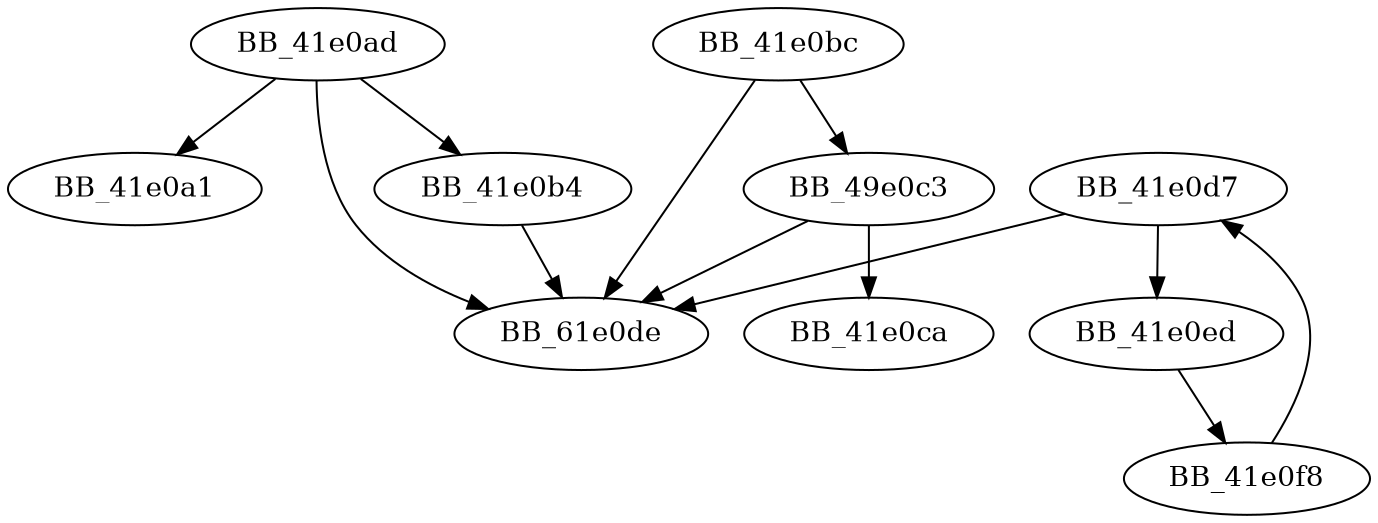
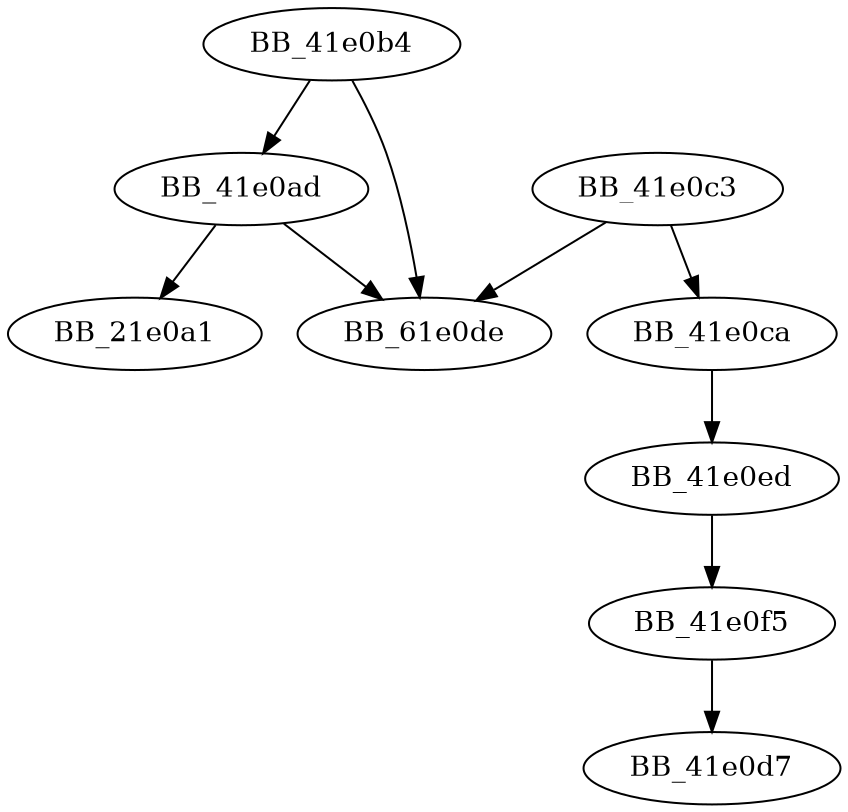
node "BB_41e0bc": removed
edge "BB_41e0ad" -> "BB_41e0b4": reversed
node "BB_41e0a1": label "BB_41e0a1" -> "BB_21e0a1"
node "BB_49e0c3": label "BB_49e0c3" -> "BB_41e0c3"
edge "BB_41e0d7" -> "BB_41e0ed": now "BB_41e0ca" -> "BB_41e0ed"
edge "BB_41e0d7" -> "BB_61e0de": removed
node "BB_41e0f8": label "BB_41e0f8" -> "BB_41e0f5"
